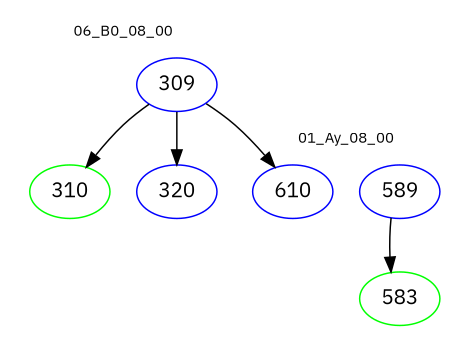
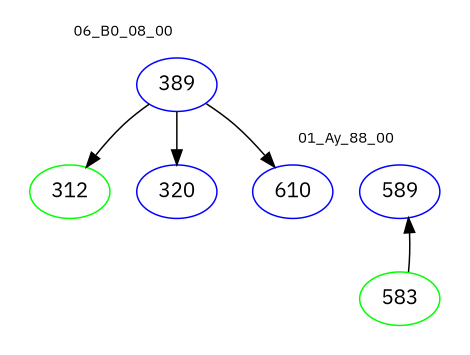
node "309": label "309" -> "389"
cluster "01_Ay_08_00": label "01_Ay_08_00" -> "01_Ay_88_00"
node "310": label "310" -> "312"
edge "589" -> "583": reversed
